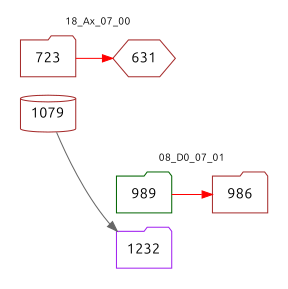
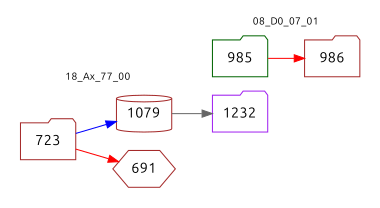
cluster "18_Ax_07_00": label "18_Ax_07_00" -> "18_Ax_77_00"
node "631": label "631" -> "691"
edge "723" -> "1079": added
node "989": label "989" -> "985"
